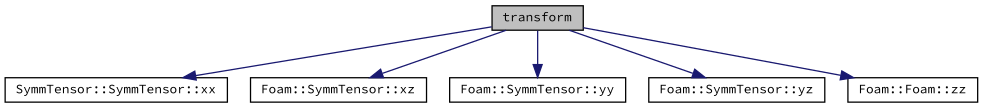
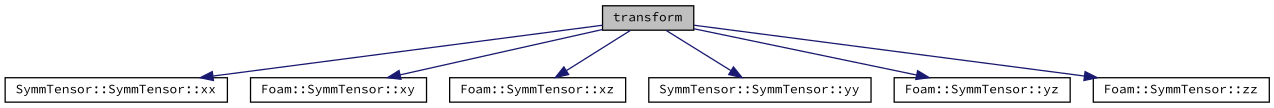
node "Foam::SymmTensor::xy": added
node "Foam::SymmTensor::yy": label "Foam::SymmTensor::yy" -> "SymmTensor::SymmTensor::yy"
node "Foam::Foam::zz": label "Foam::Foam::zz" -> "Foam::SymmTensor::zz"
